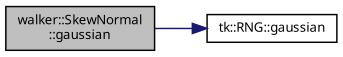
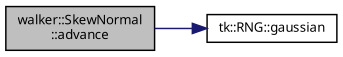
node "walker::SkewNormal ::gaussian": label "walker::SkewNormal ::gaussian" -> "walker::SkewNormal ::advance"
